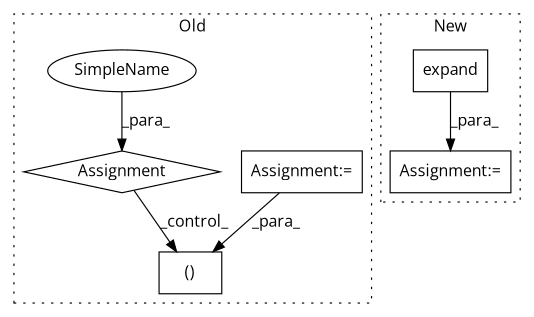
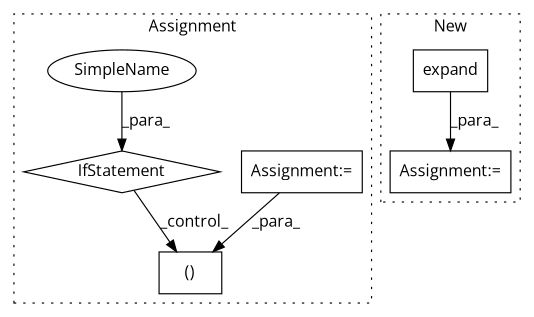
cluster "Old": label "Old" -> "Assignment"
node "Assignment": label "Assignment" -> "IfStatement"
